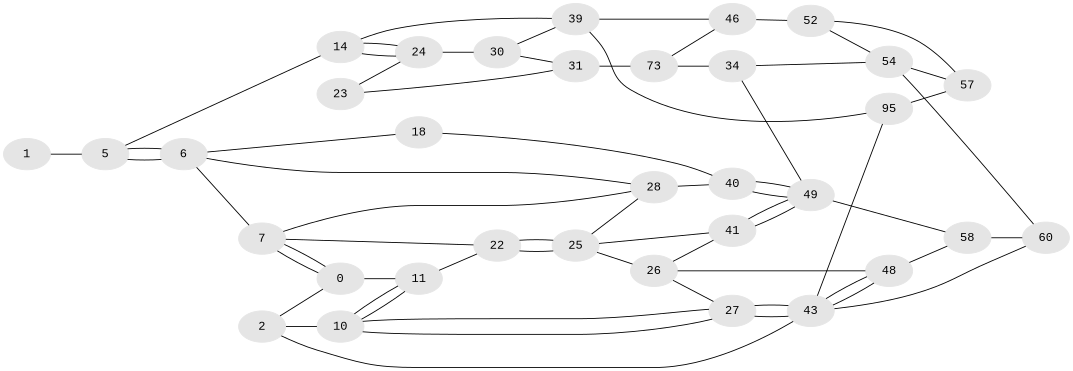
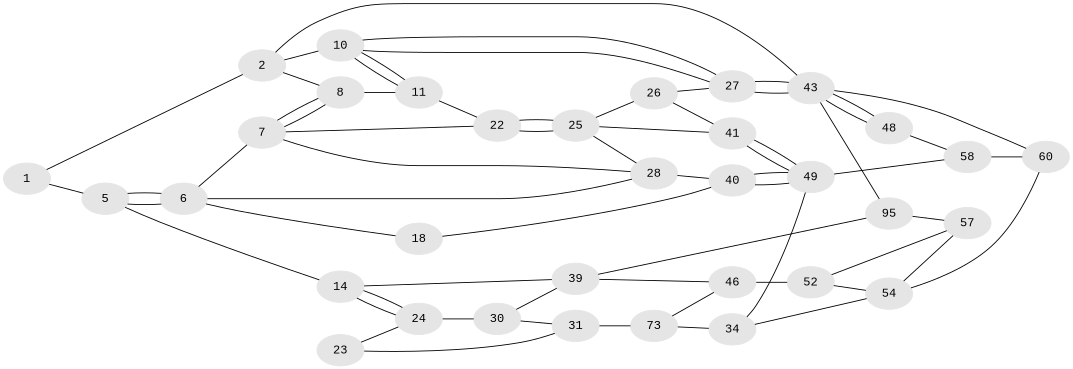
edge "2" -- "1": added
edge "26" -- "48": removed
node "0": label "0" -> "8"
